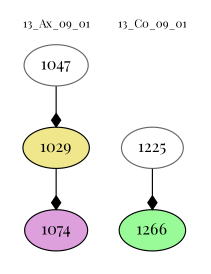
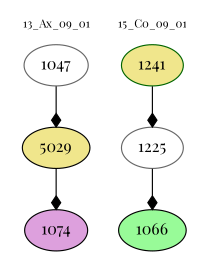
cluster "13_C0_09_01": label "13_C0_09_01" -> "15_C0_09_01"
node "1241": added
node "1029": label "1029" -> "5029"
node "1266": label "1266" -> "1066"
